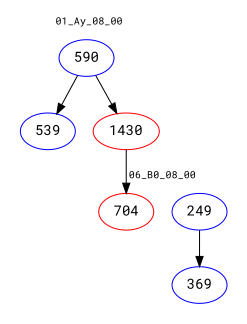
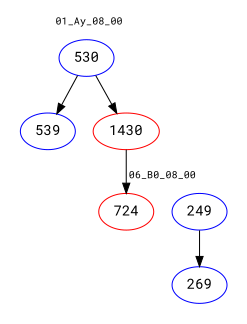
node "590": label "590" -> "530"
node "704": label "704" -> "724"
node "369": label "369" -> "269"
